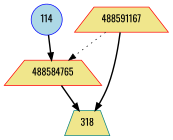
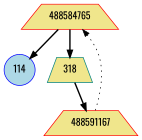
edge "114" -> "488584765": reversed
edge "488591167" -> "318": reversed
